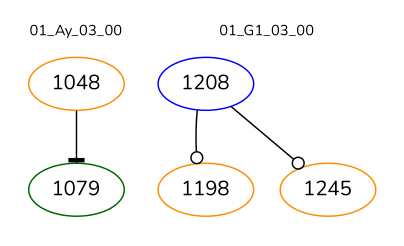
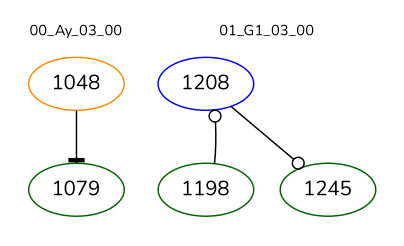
cluster "01_Ay_03_00": label "01_Ay_03_00" -> "00_Ay_03_00"
edge "1208" -> "1198": reversed
node "1198": color darkorange -> darkgreen
node "1245": color darkorange -> darkgreen
